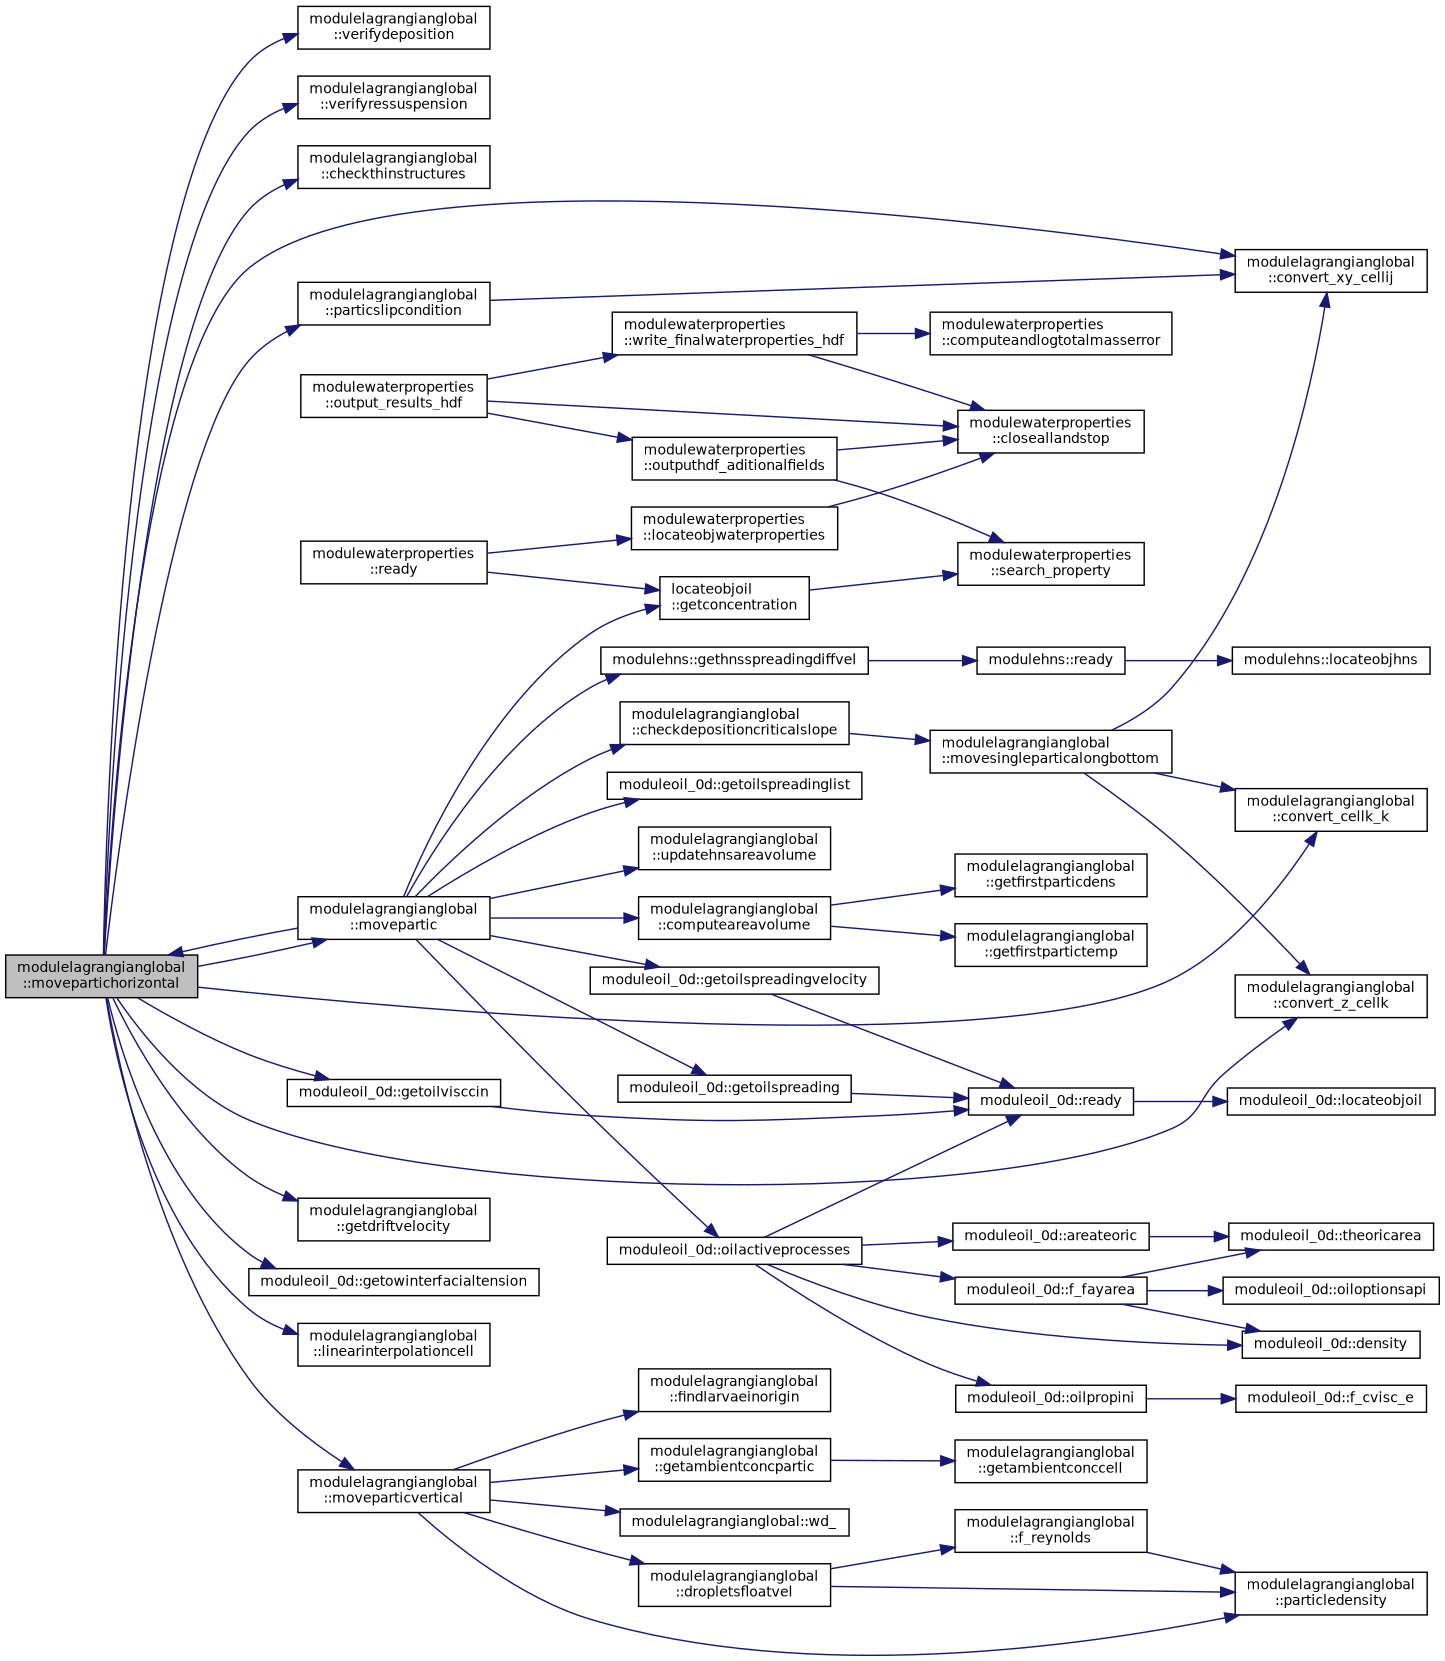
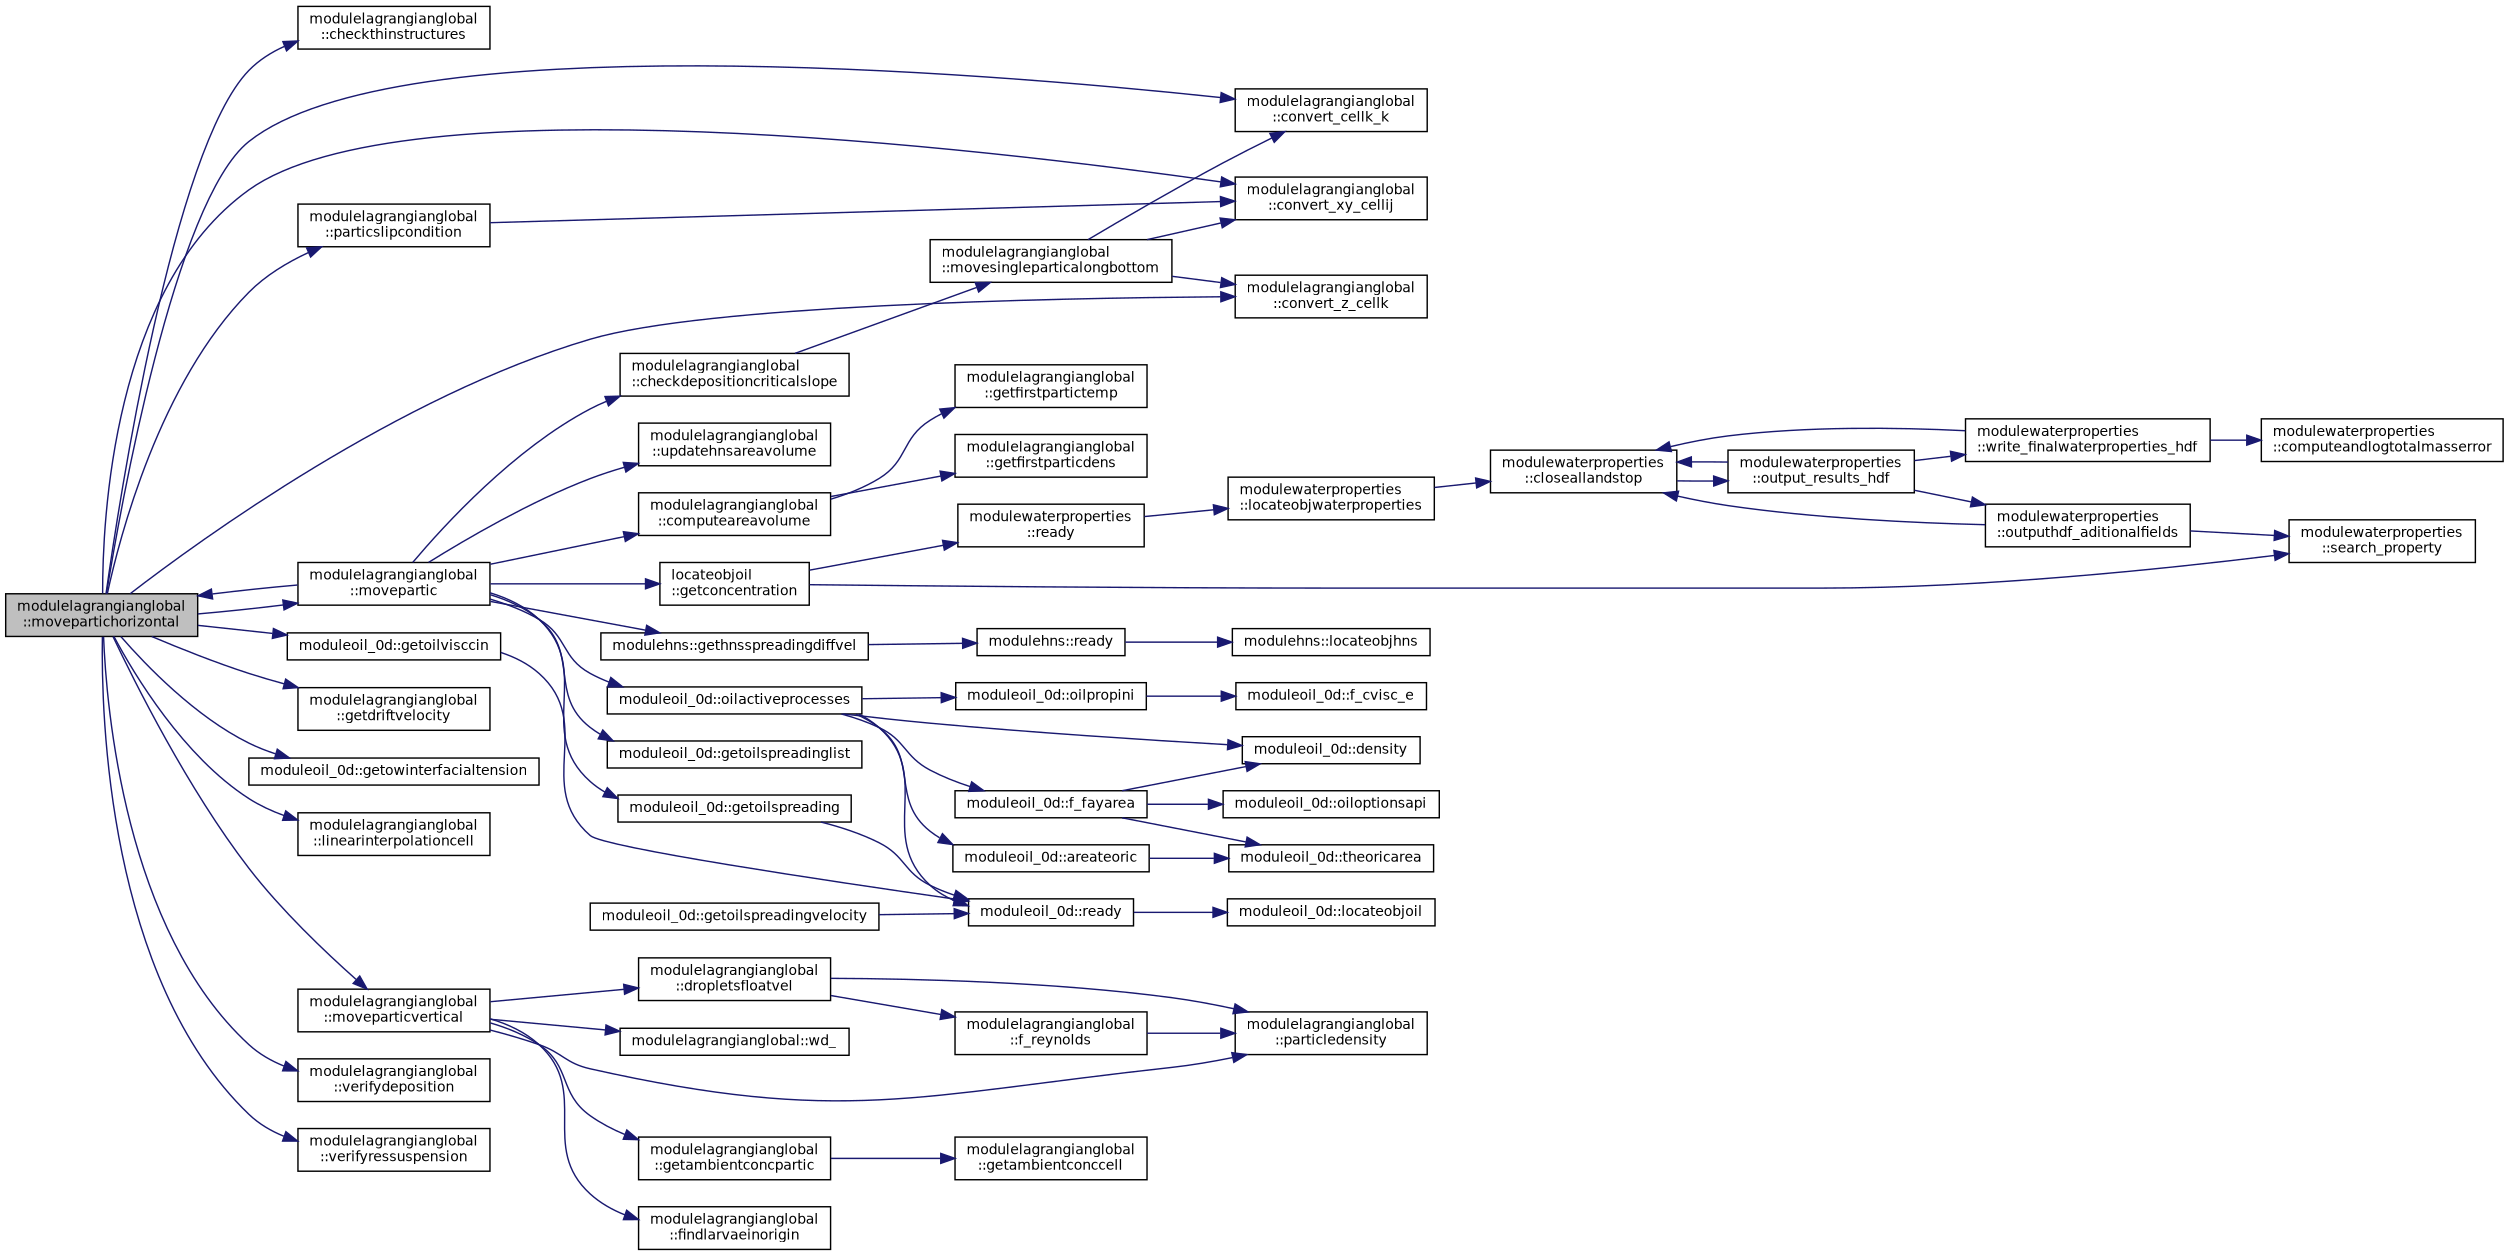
edge "modulewaterproperties ::closeallandstop" -> "modulewaterproperties ::output_results_hdf": added
edge "modulewaterproperties ::ready" -> "locateobjoil ::getconcentration": reversed
edge "modulelagrangianglobal ::movepartic" -> "moduleoil_0d::getoilspreadingvelocity": removed
